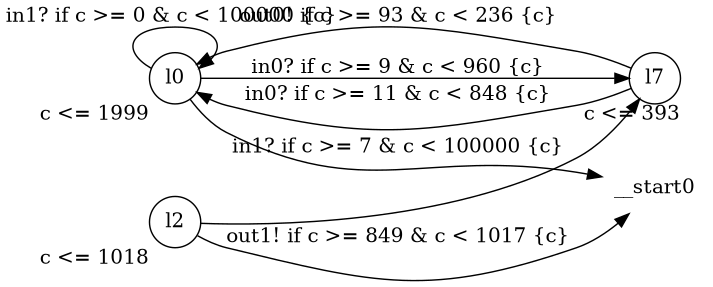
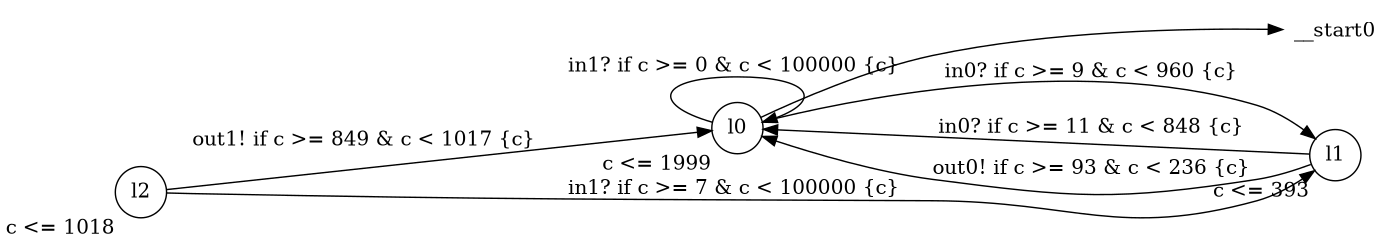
node "l7 c <= 393": label "l7 c <= 393" -> "l1 c <= 393"
edge "l2 c <= 1018" -> "__start0": now "l2 c <= 1018" -> "l0 c <= 1999"
